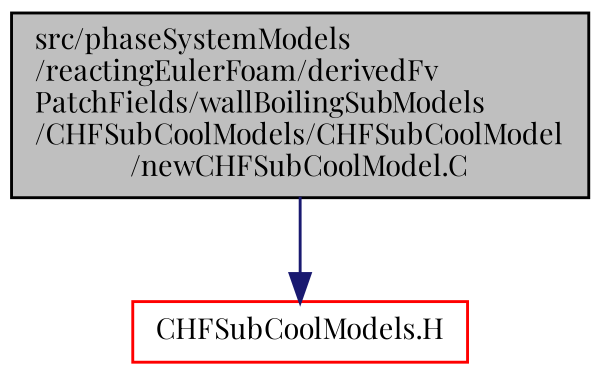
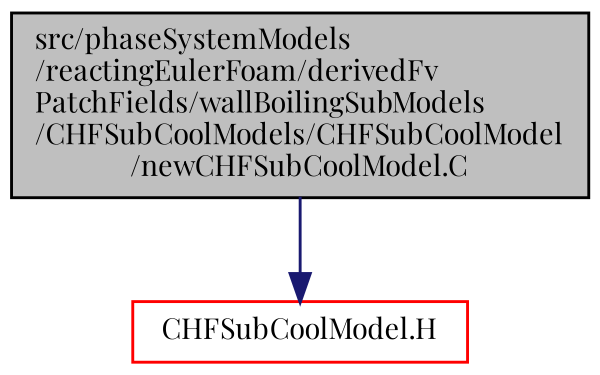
node "CHFSubCoolModels.H": label "CHFSubCoolModels.H" -> "CHFSubCoolModel.H"
